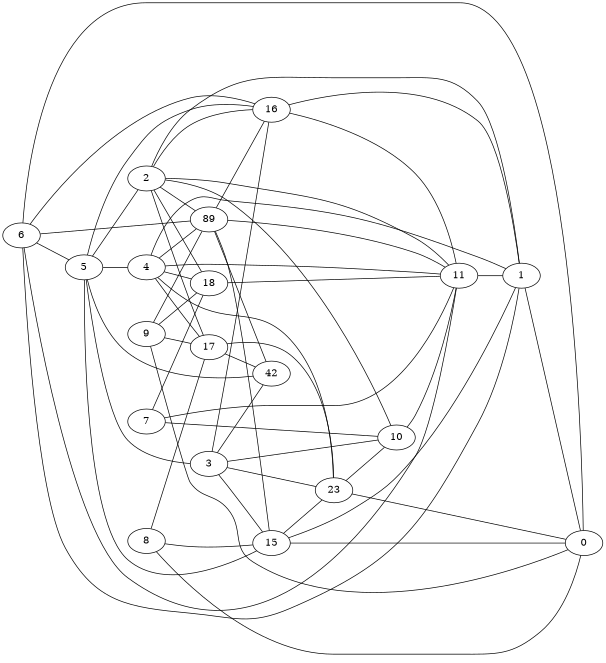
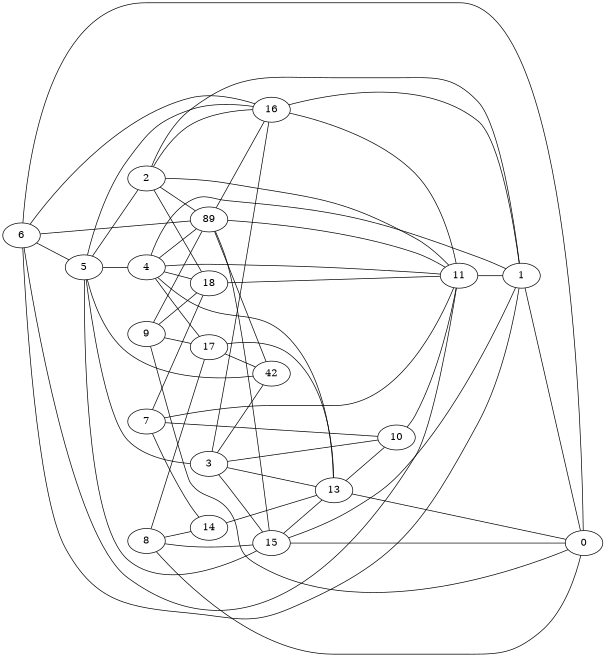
edge "2" -- "17": removed
edge "2" -- "10": removed
node "23": label "23" -> "13"
node "14": added
